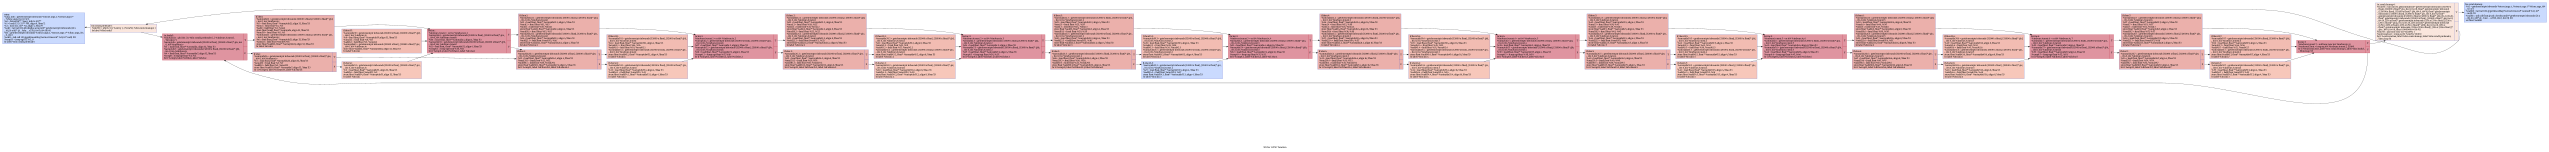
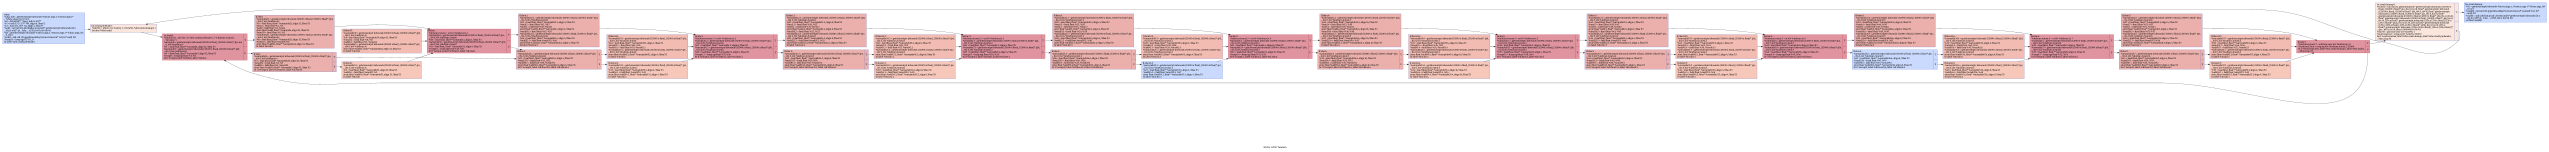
edge "for.cond2.preheader:" -> "entry:": reversed
node "if.else.6:": fillcolor #d24b4070 -> #88abfd70
